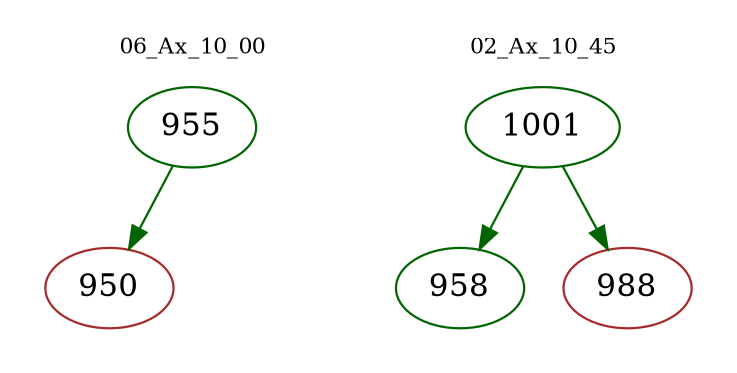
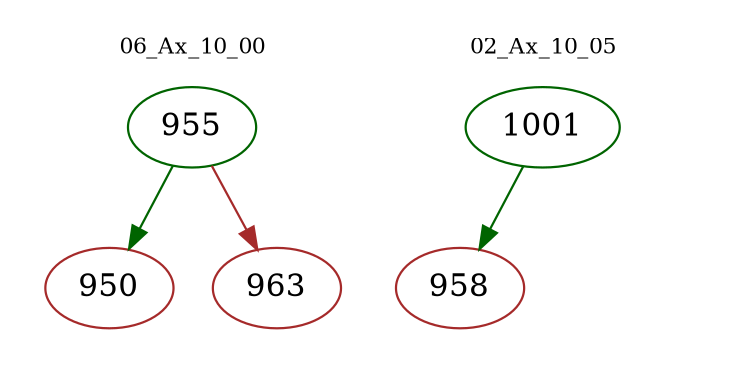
cluster "02_Ax_10_45": label "02_Ax_10_45" -> "02_Ax_10_05"
node "963": added
node "958": color darkgreen -> brown
node "988": removed
